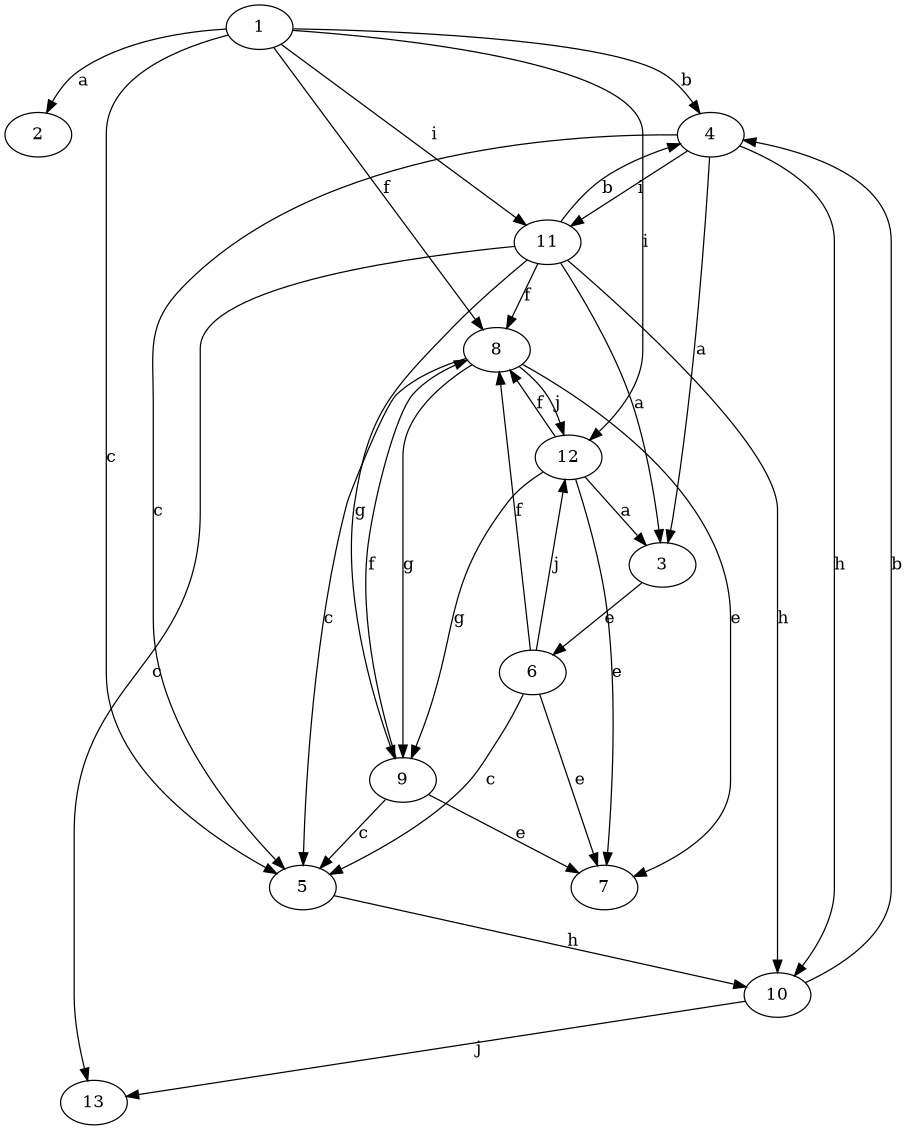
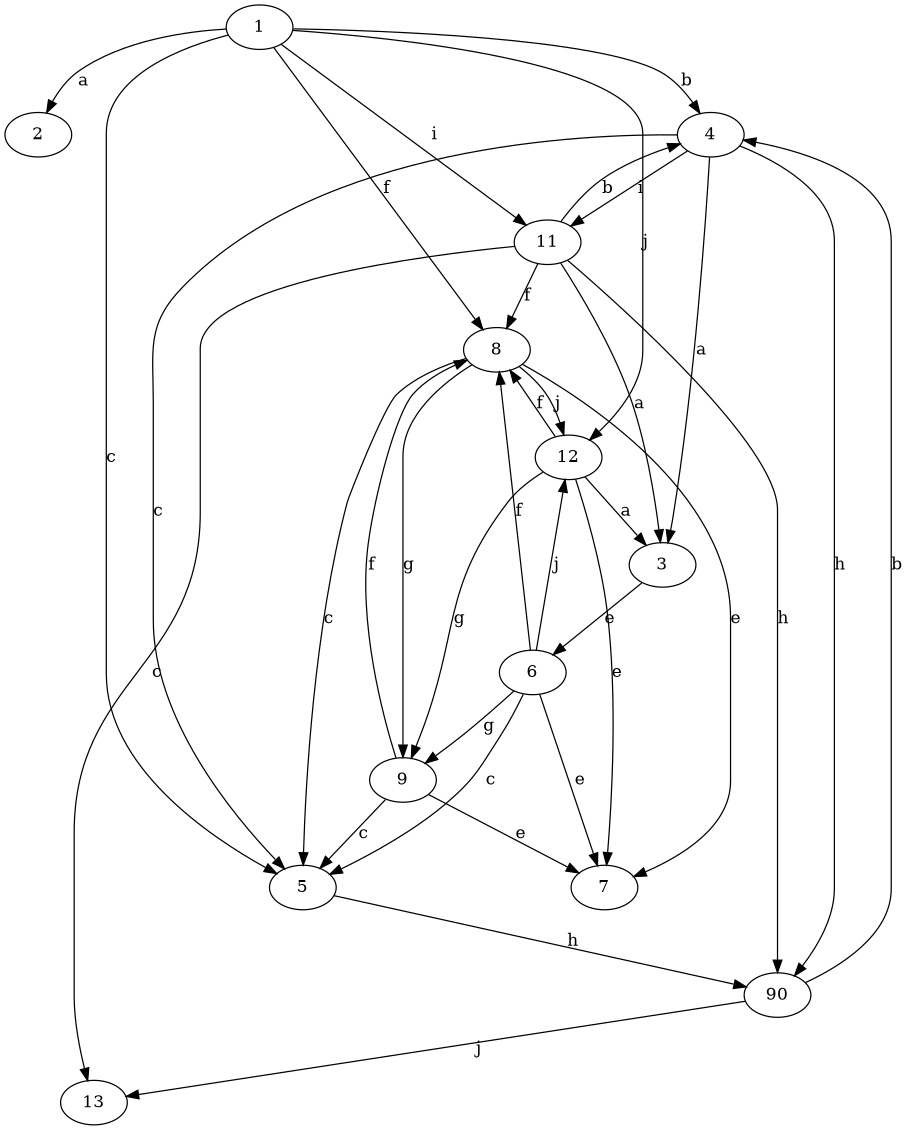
edge "1" -> "12": label "i" -> "j"
edge "11" -> "9": now "6" -> "9"
node "10": label "10" -> "90"
